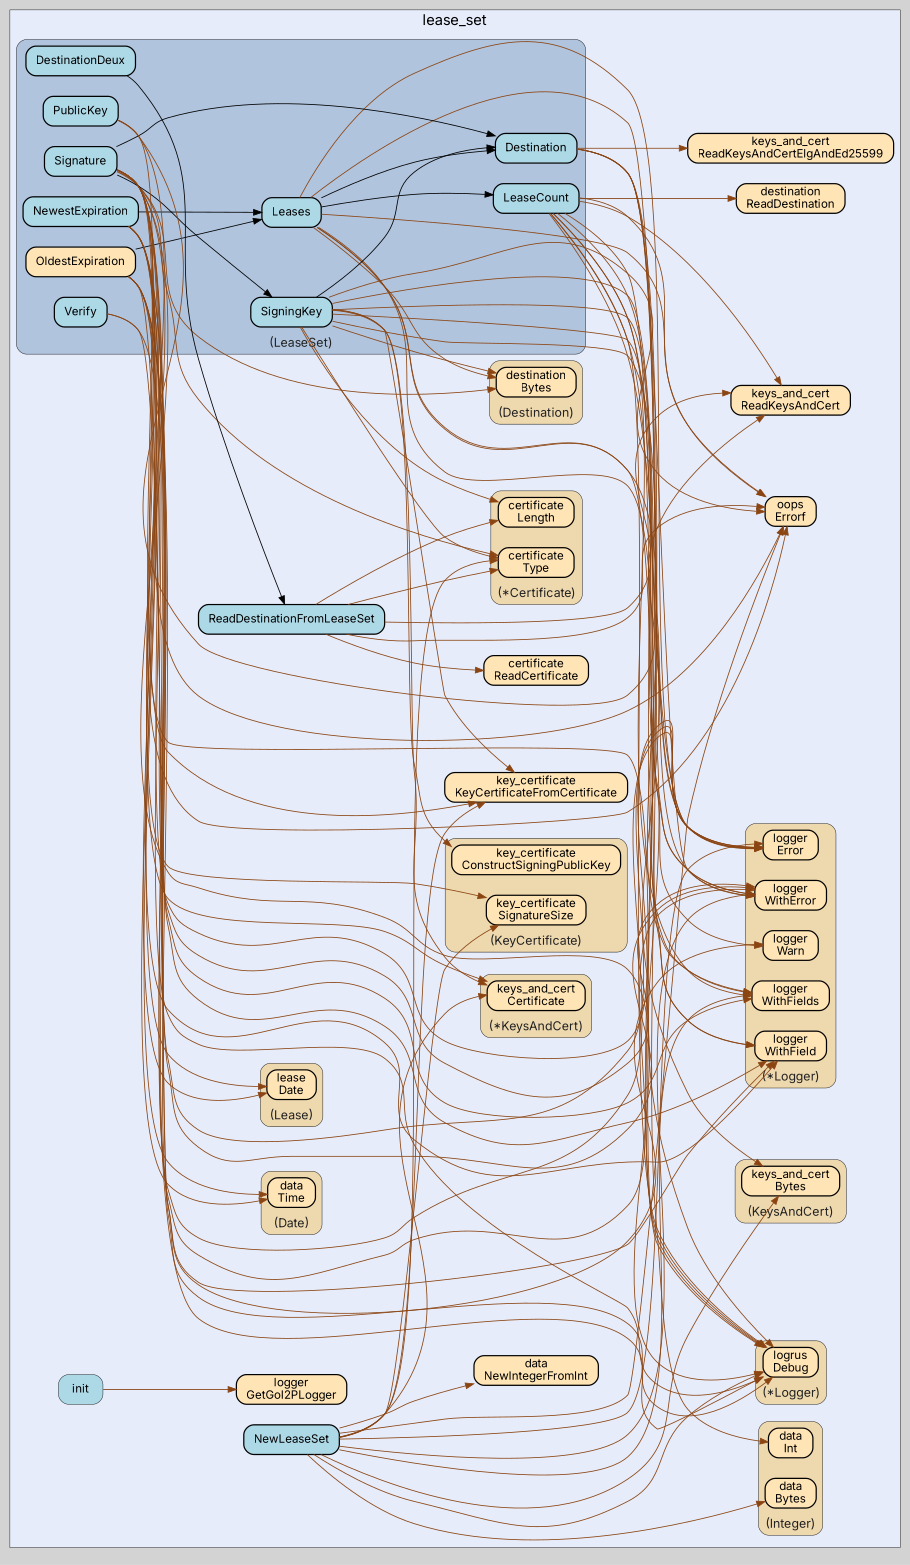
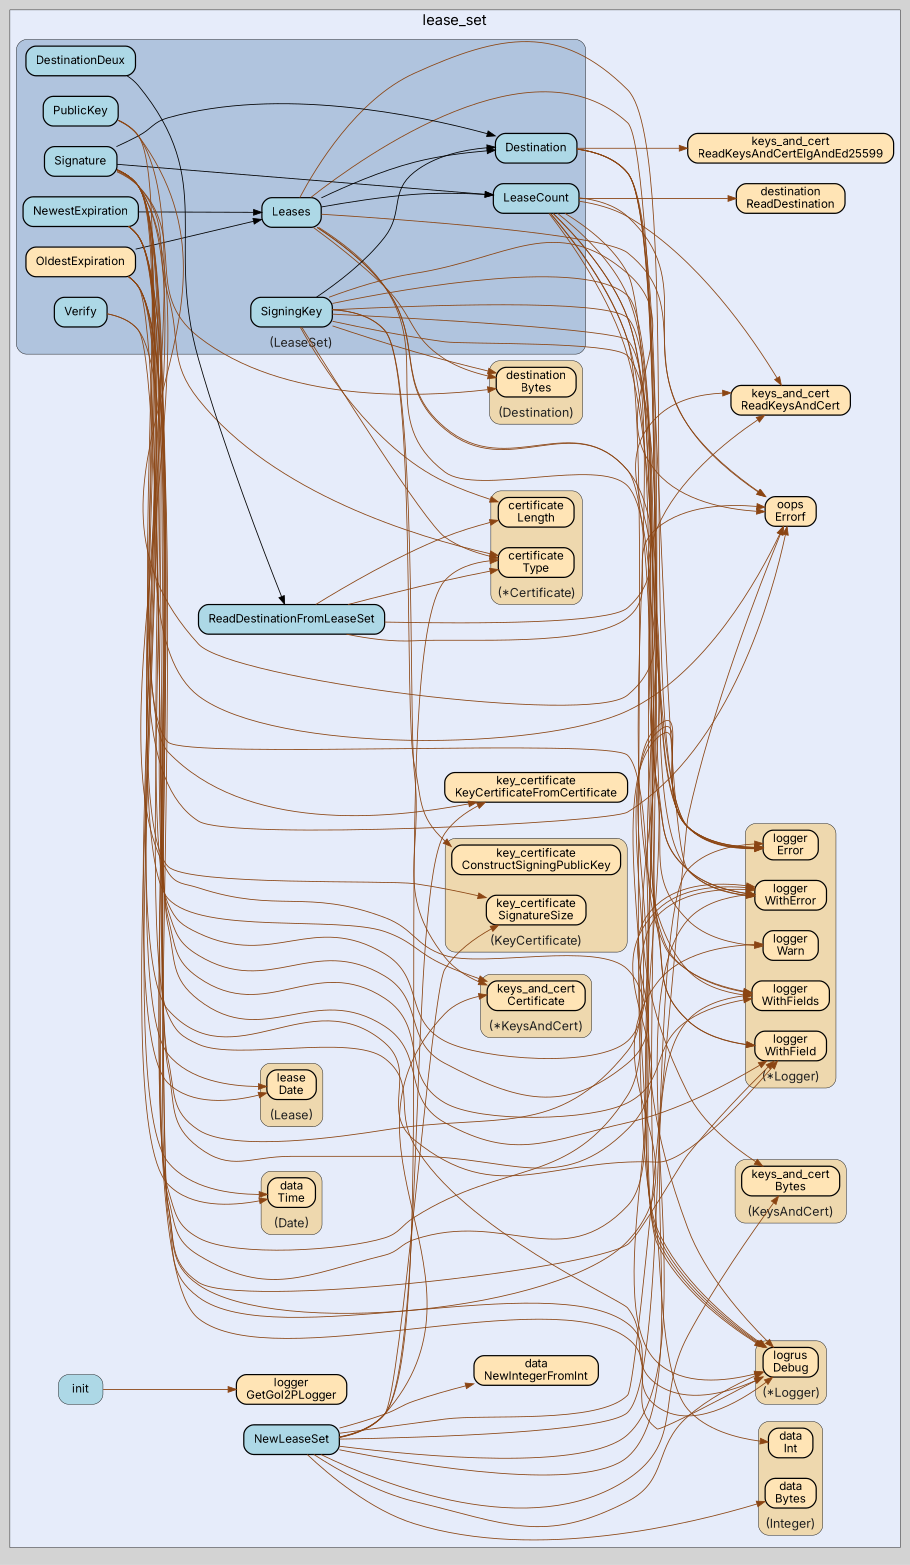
edge "Signature" -> "SigningKey": now "Signature" -> "LeaseCount"
edge "SigningKey" -> "key_certificate KeyCertificateFromCertificate": removed
node "certificate ReadCertificate": removed
